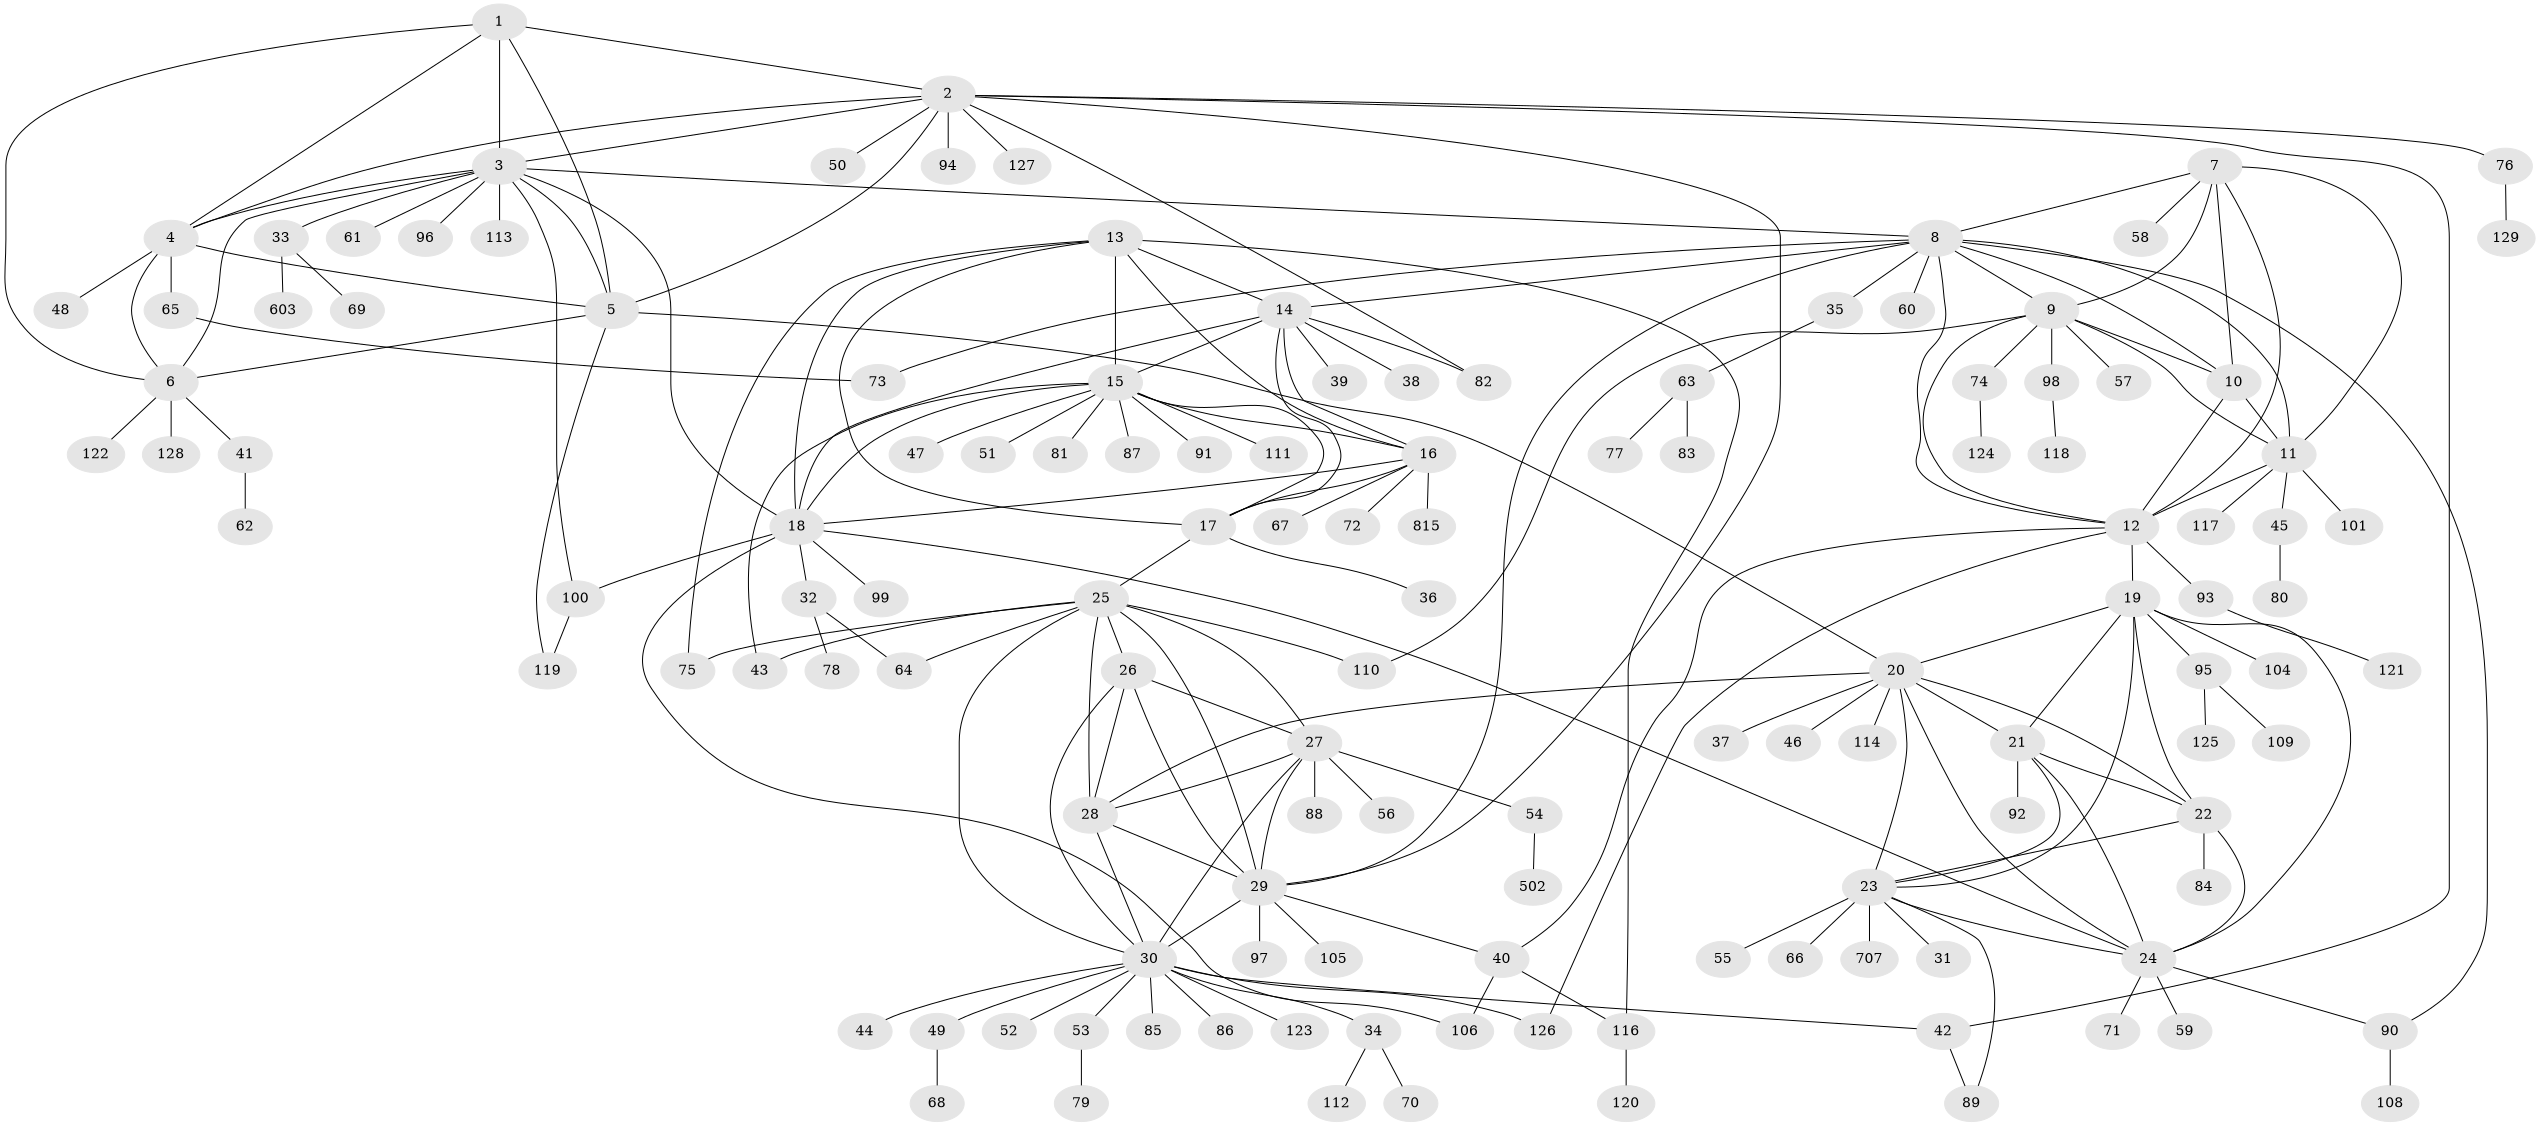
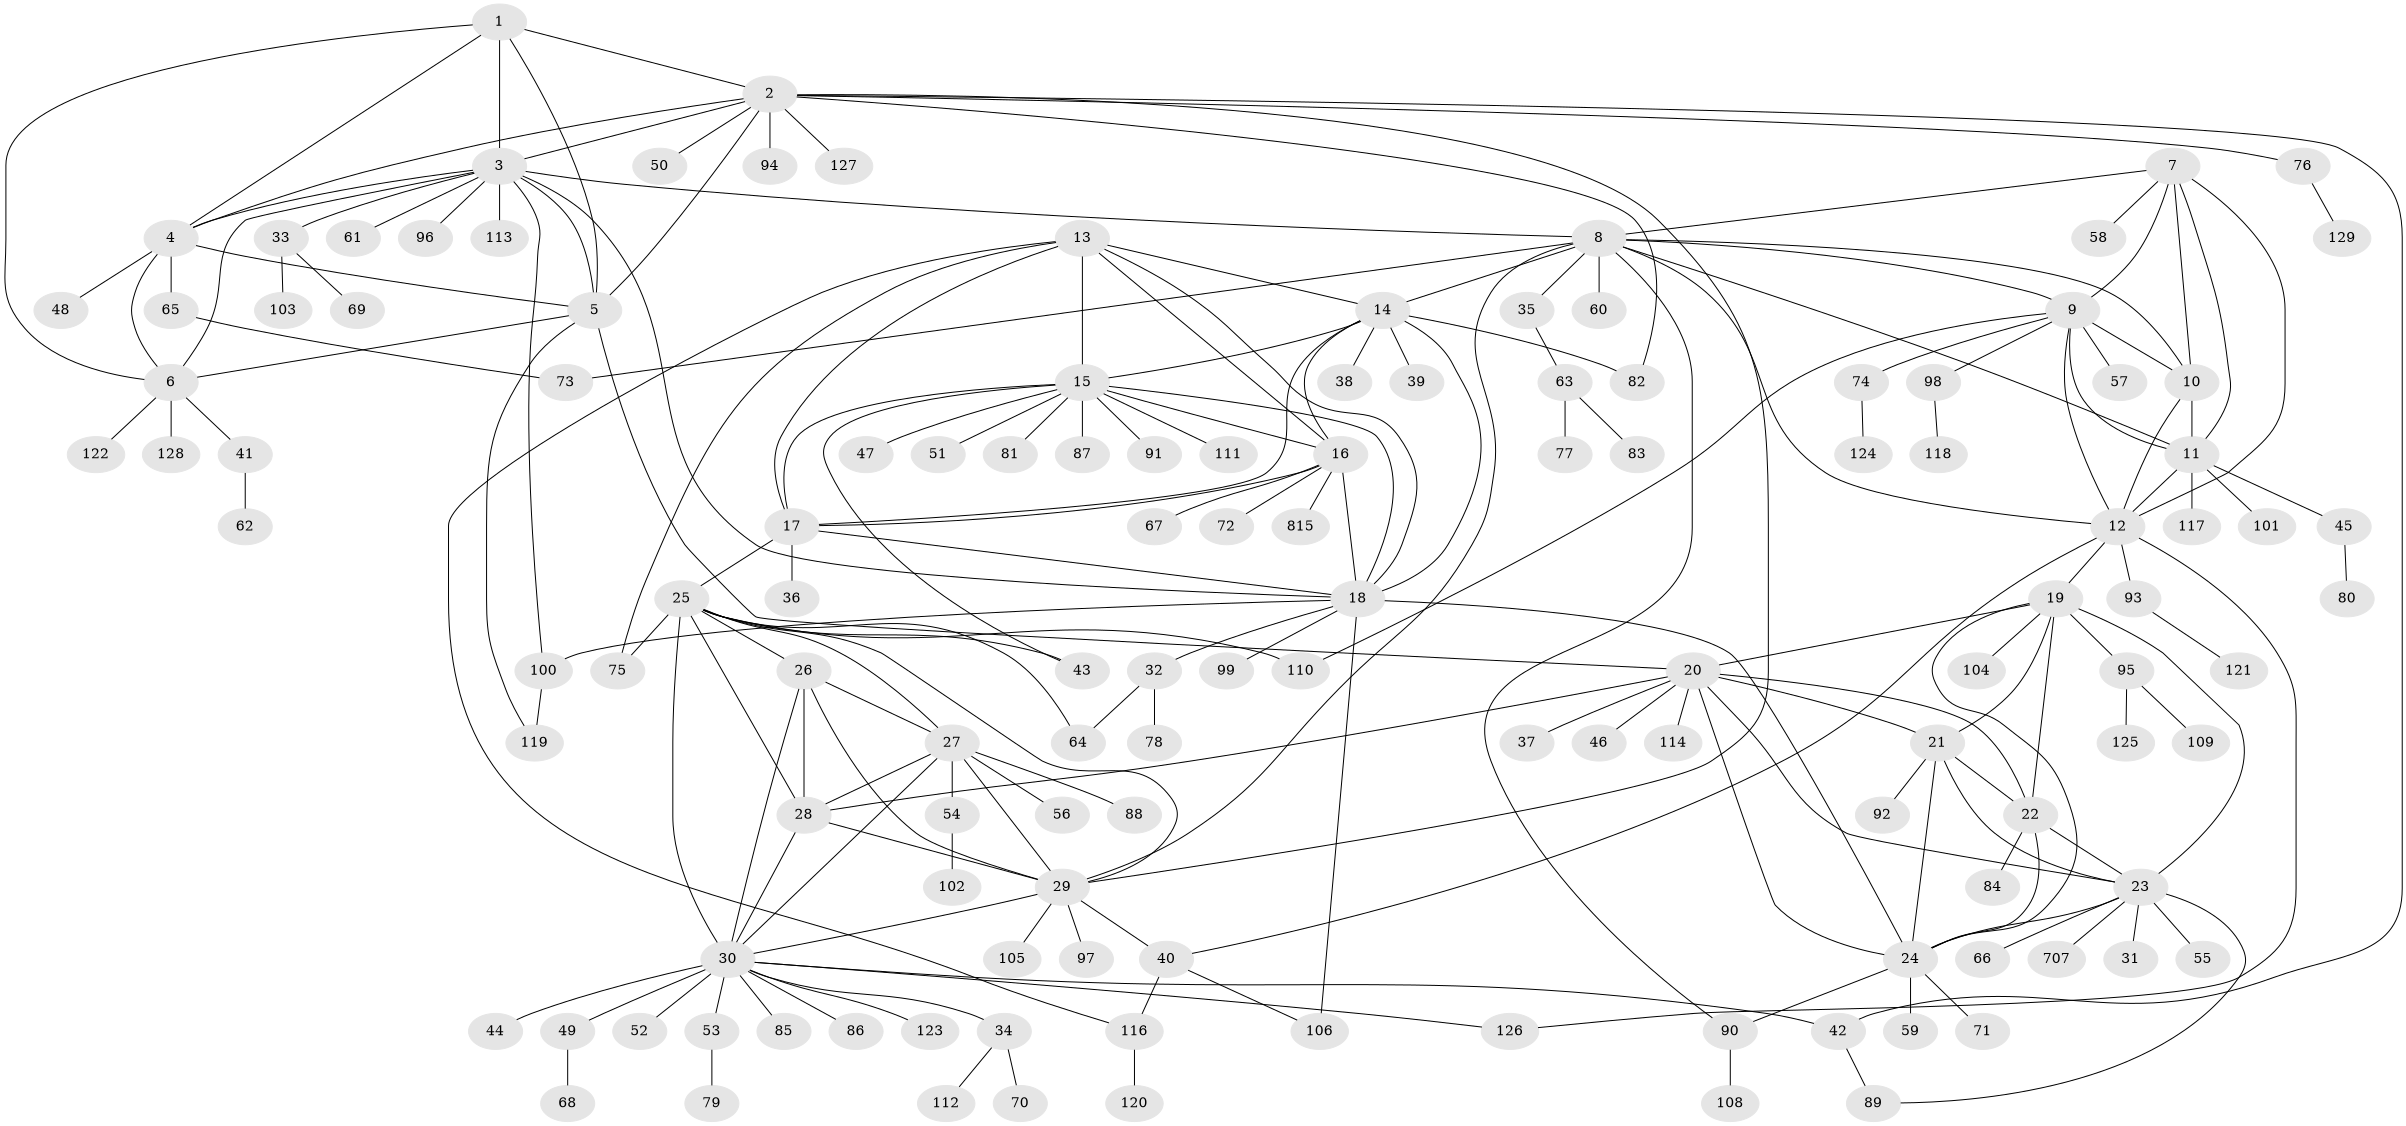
node "603": label "603" -> "103"
edge "17" -- "18": added
node "502": label "502" -> "102"
